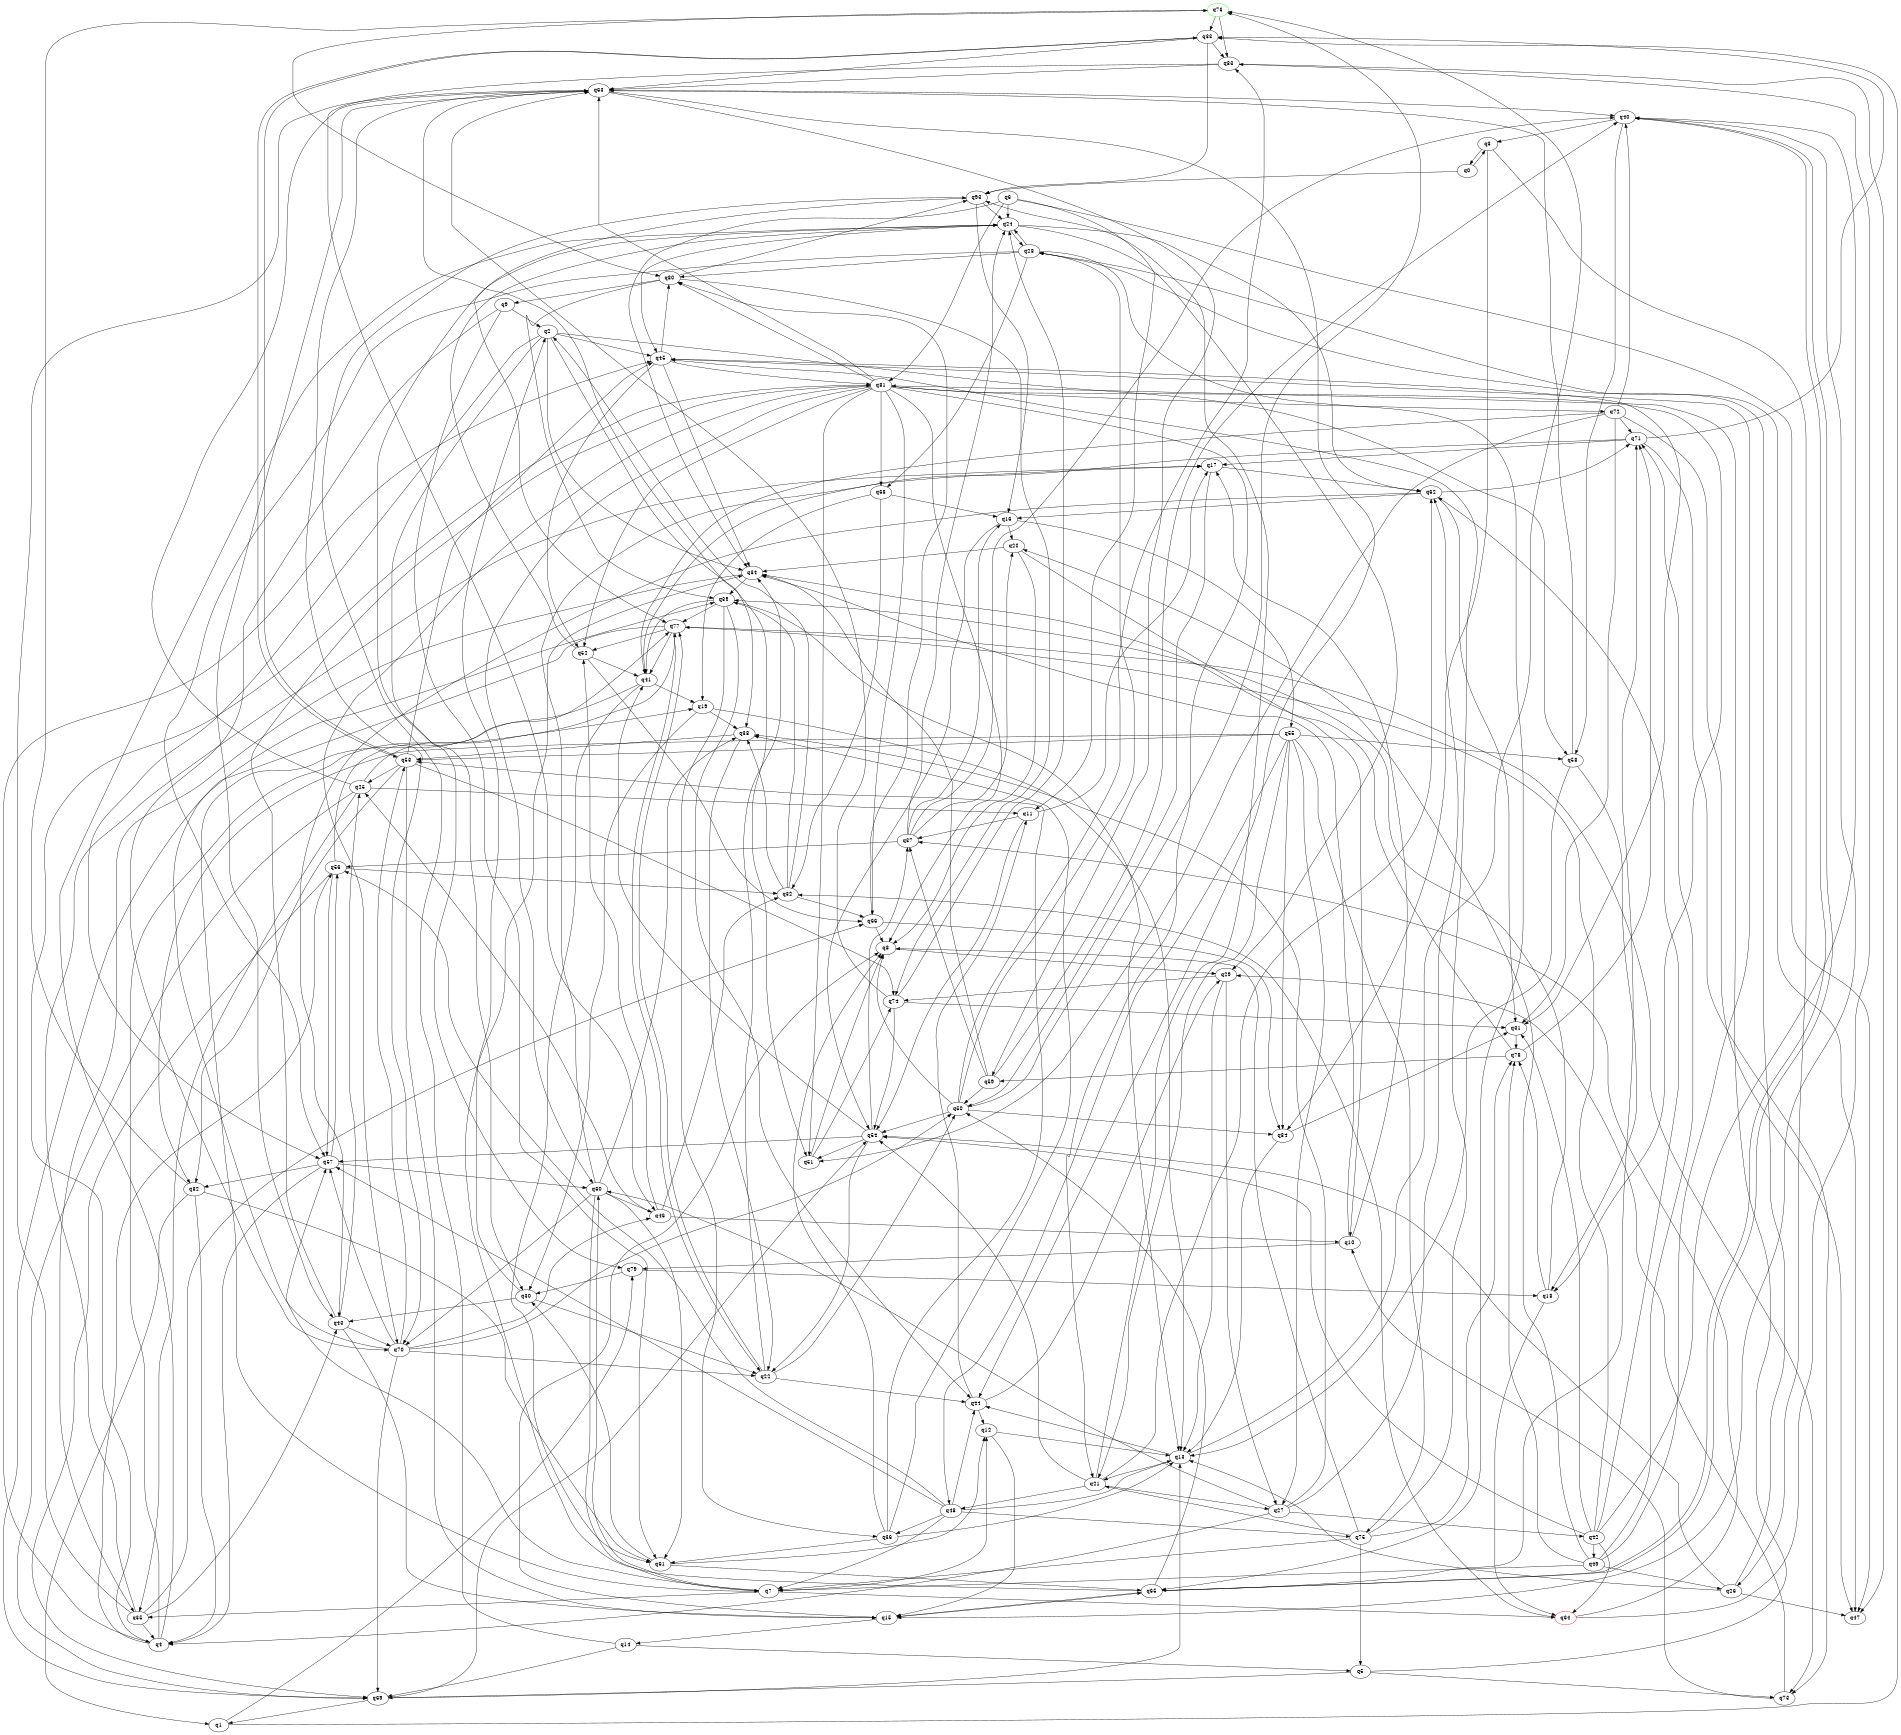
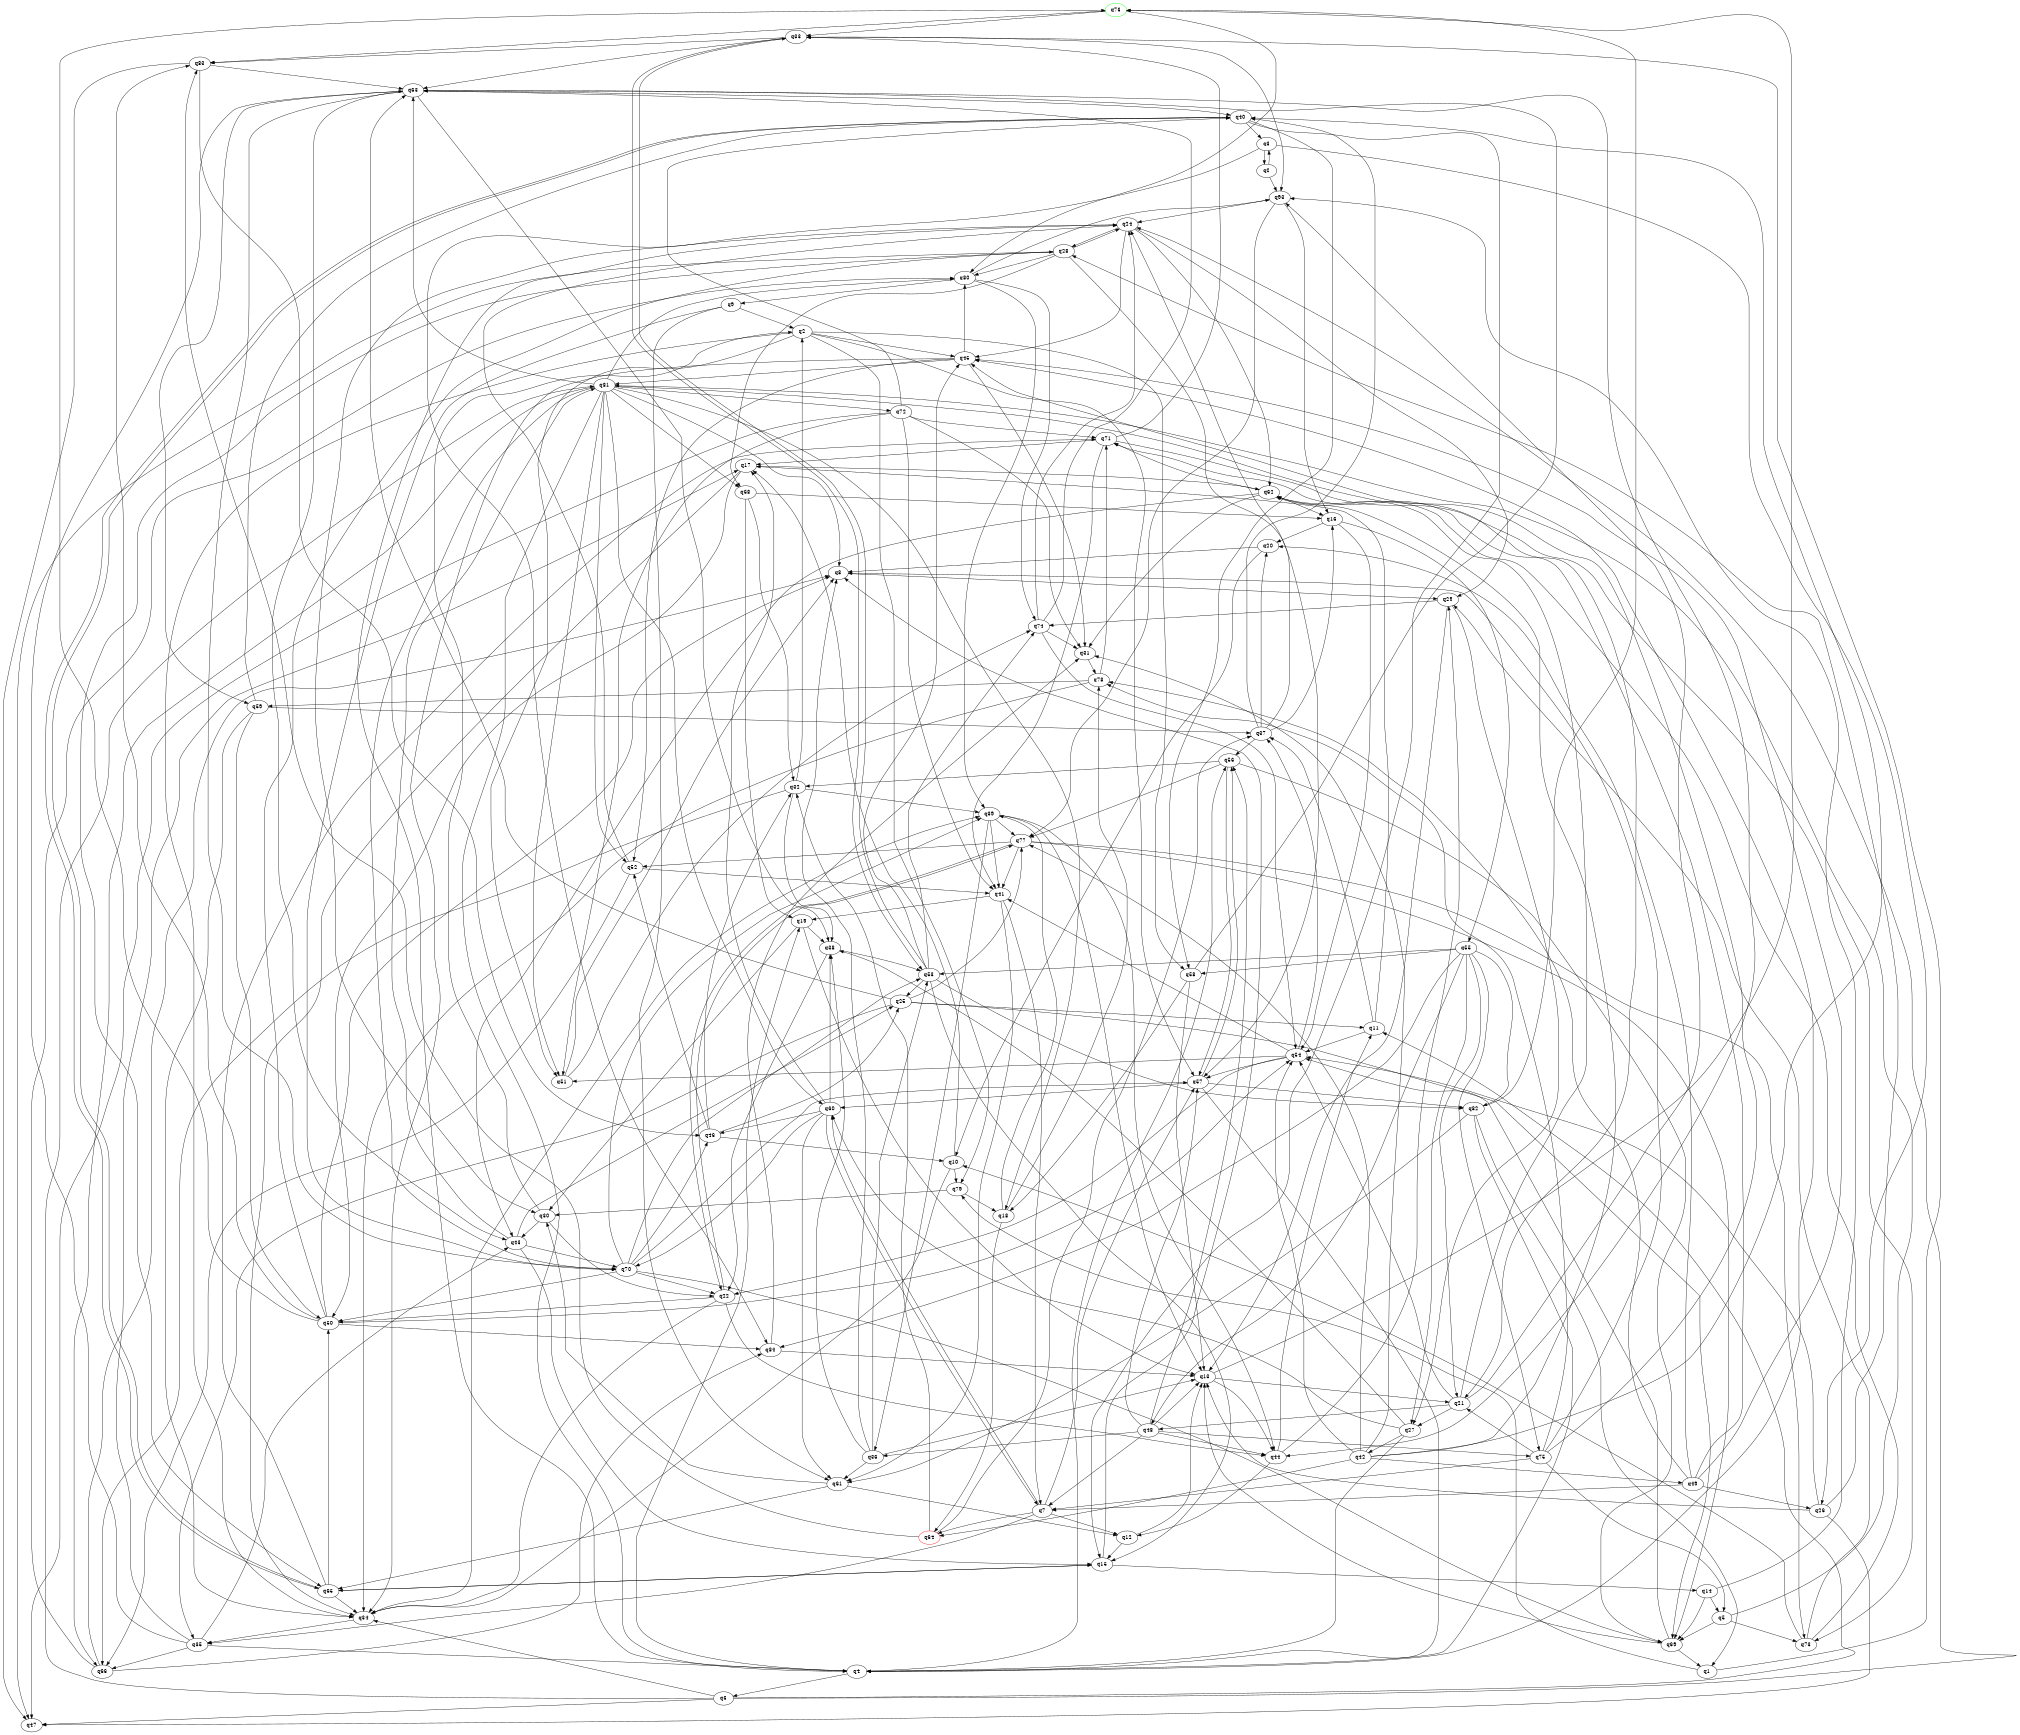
edge "q20" -> "q34": now "q17" -> "q34"
edge "q27" -> "q62": now "q73" -> "q62"
edge "q4" -> "q6": added
